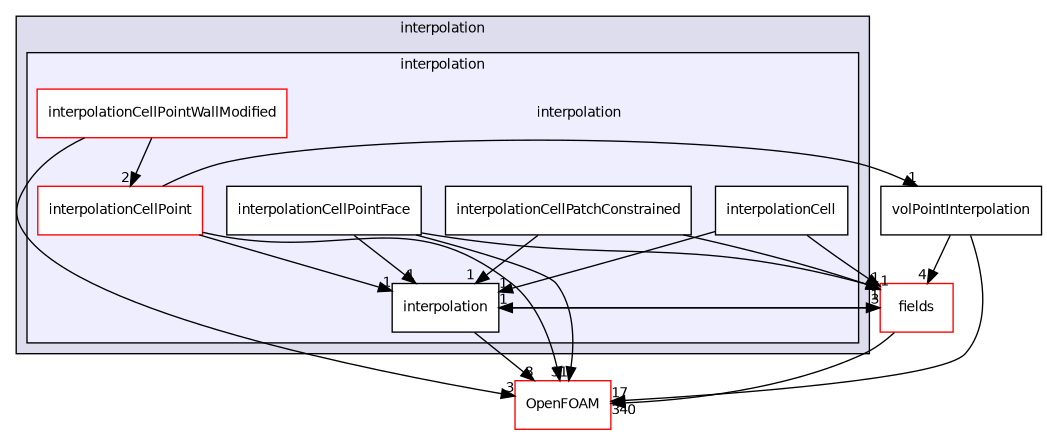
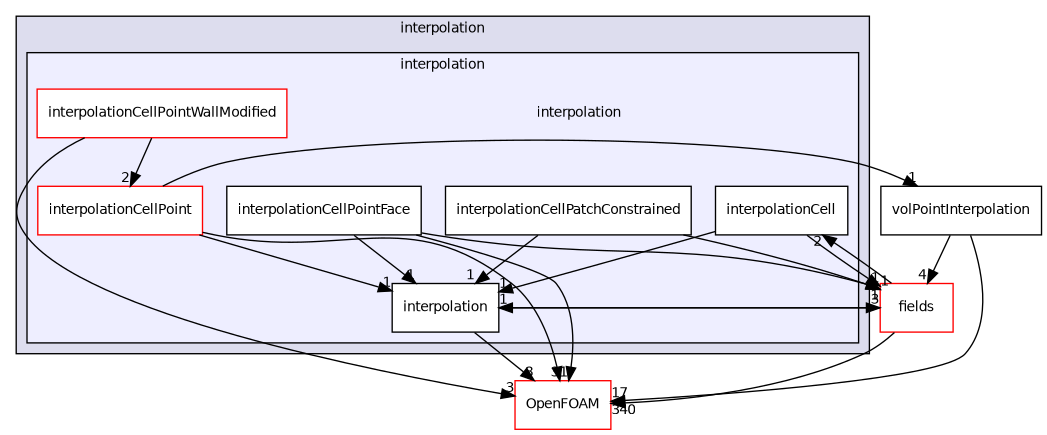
edge "fields" -> "interpolationCell": added
